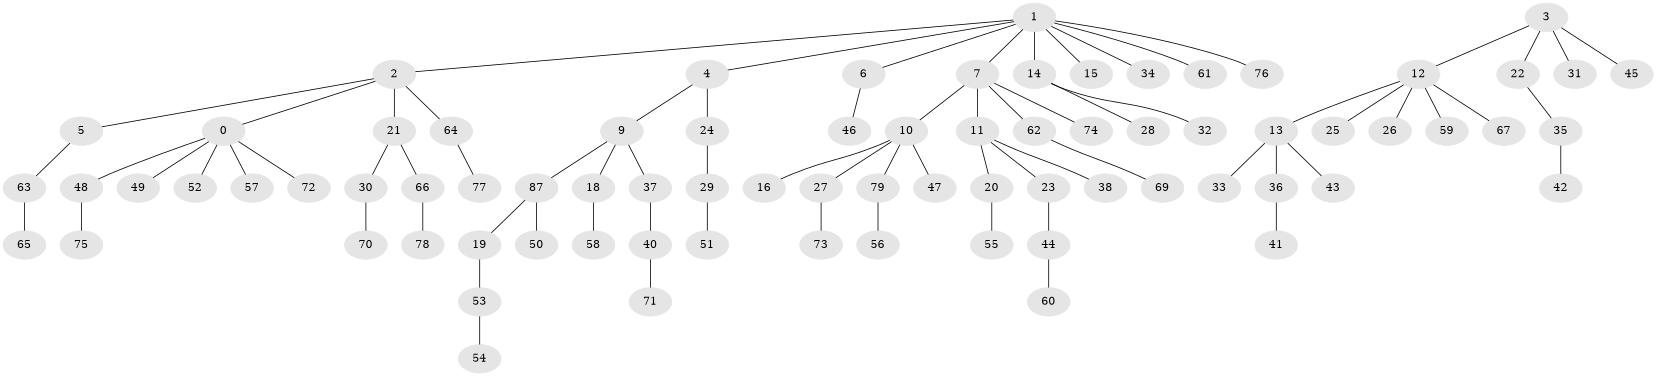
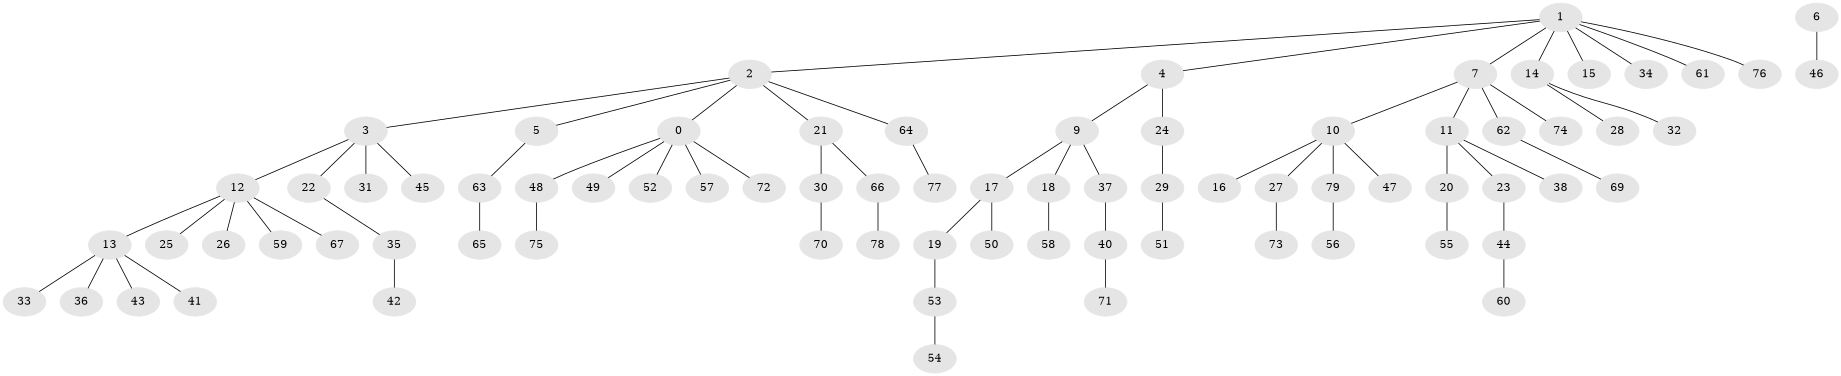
edge "1" -- "6": removed
edge "2" -- "3": added
node "87": label "87" -> "17"
edge "36" -- "41": now "13" -- "41"
